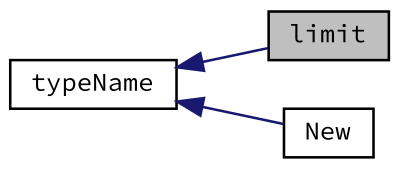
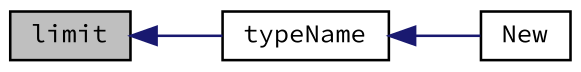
edge "limit" -> "typeName": reversed
